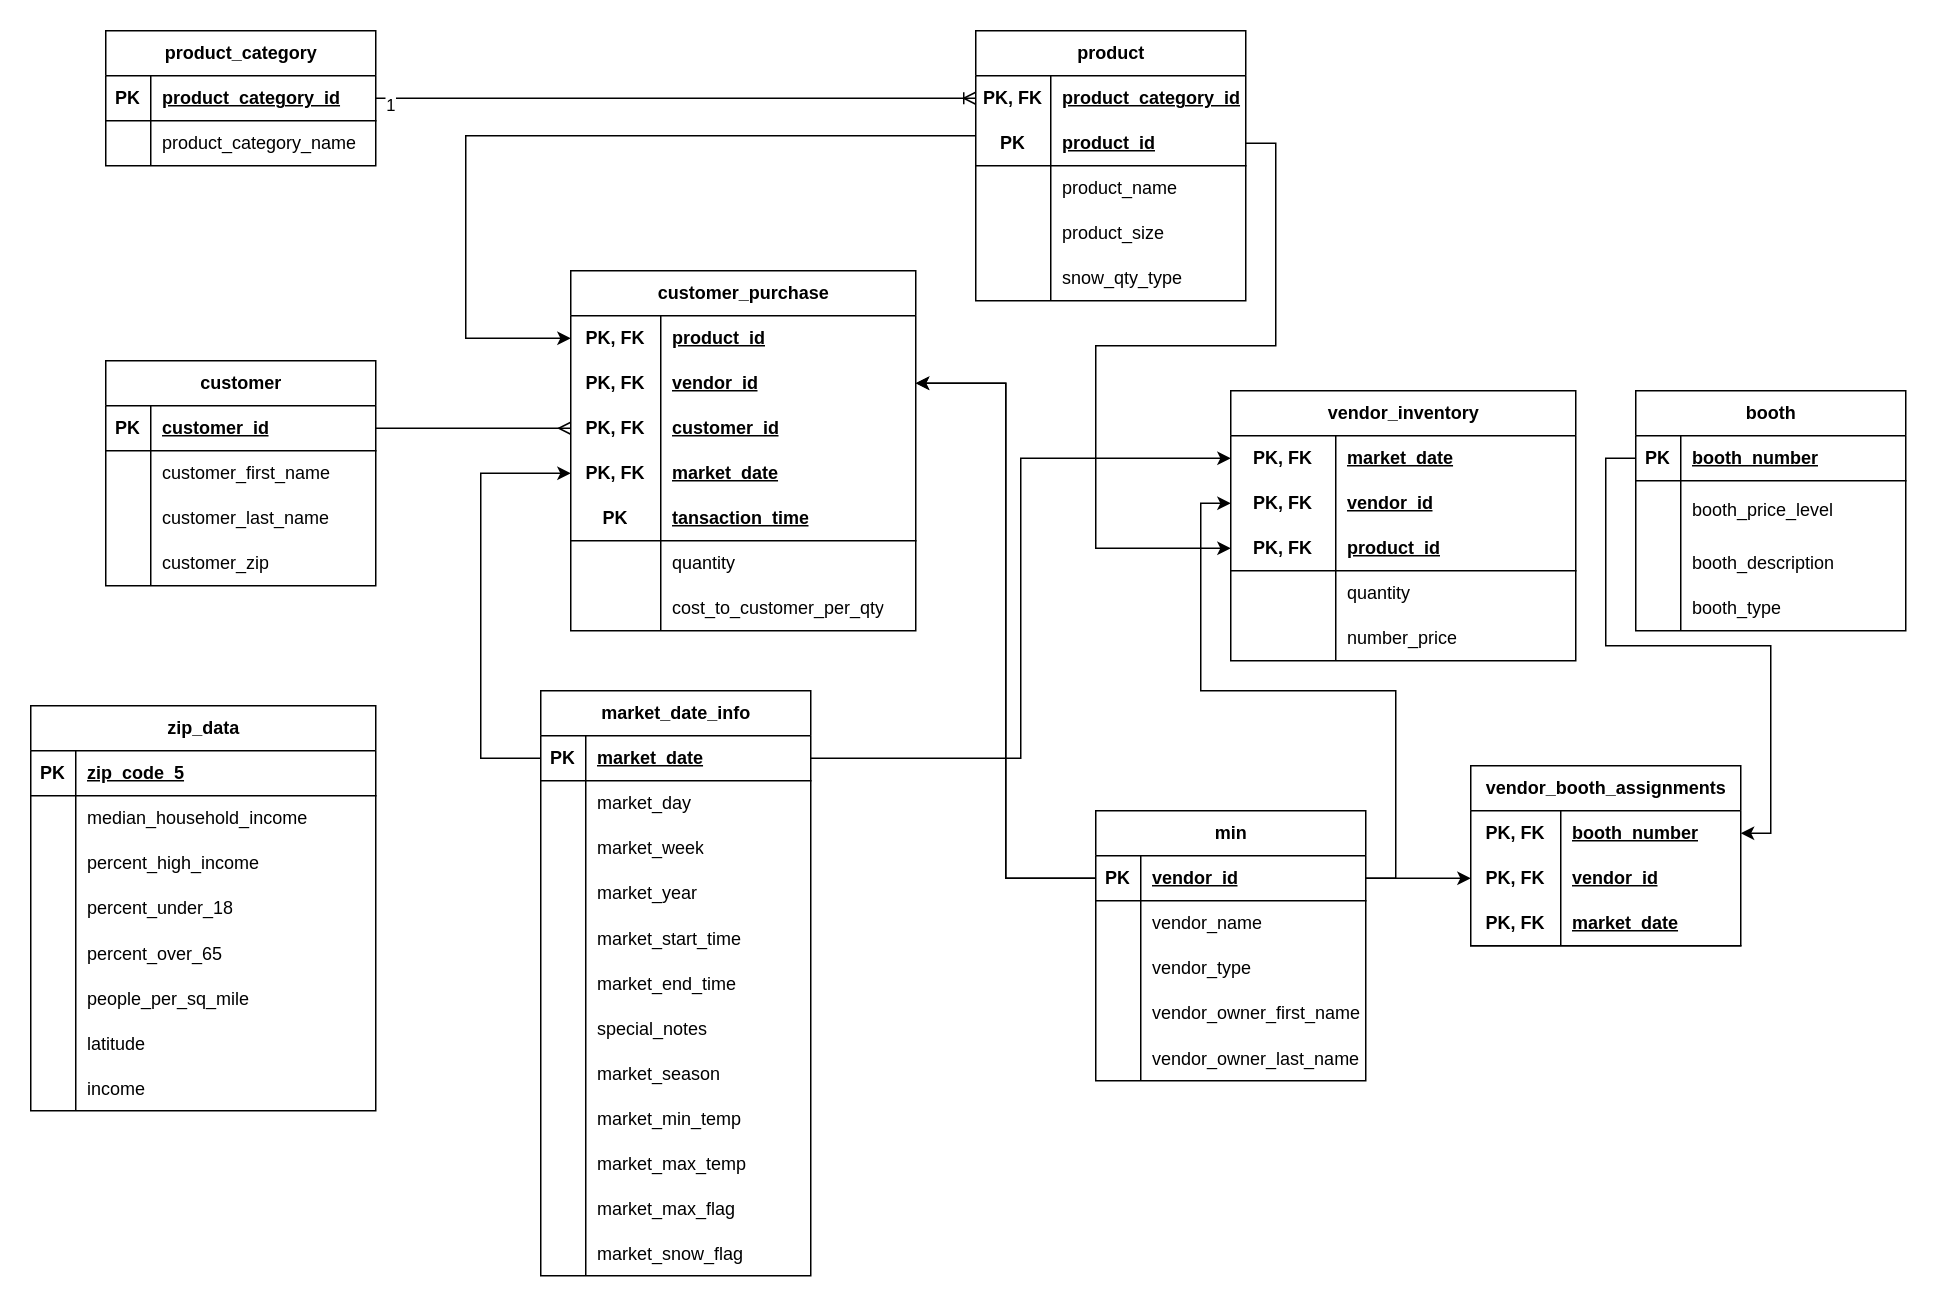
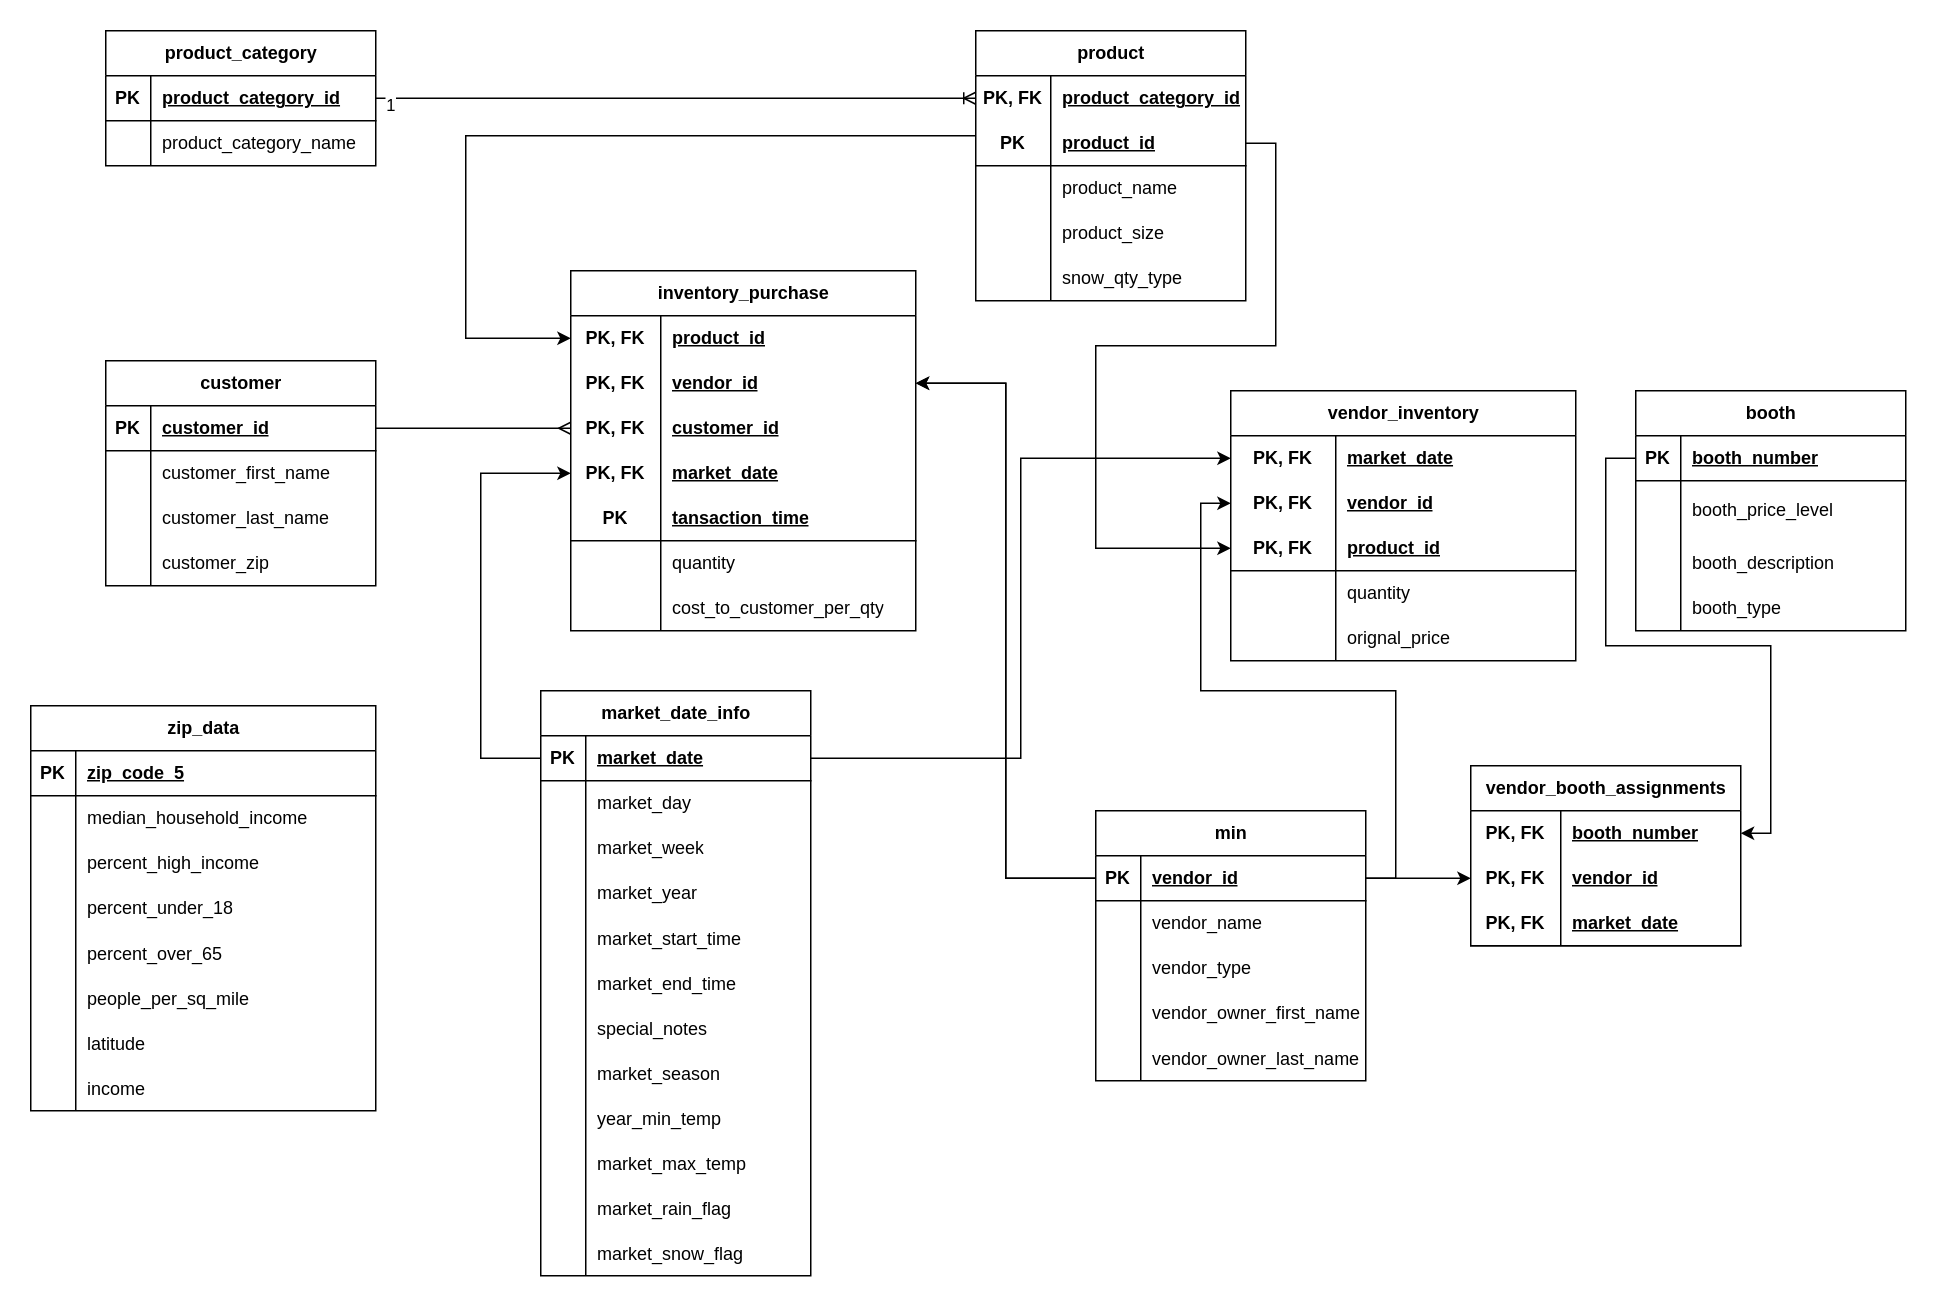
node "customer_purchase": label "customer_purchase" -> "inventory_purchase"
node "number_price": label "number_price" -> "orignal_price"
node "market_min_temp": label "market_min_temp" -> "year_min_temp"
node "market_max_flag": label "market_max_flag" -> "market_rain_flag"
